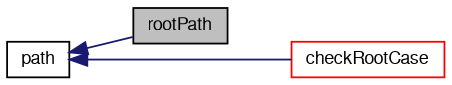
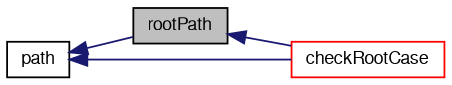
edge "checkRootCase" -> "rootPath": added
